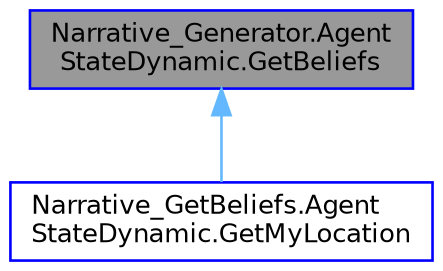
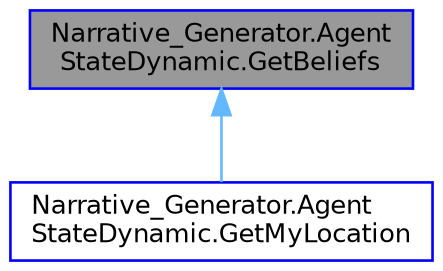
node "Narrative_GetBeliefs.Agent StateDynamic.GetMyLocation": label "Narrative_GetBeliefs.Agent StateDynamic.GetMyLocation" -> "Narrative_Generator.Agent StateDynamic.GetMyLocation"
